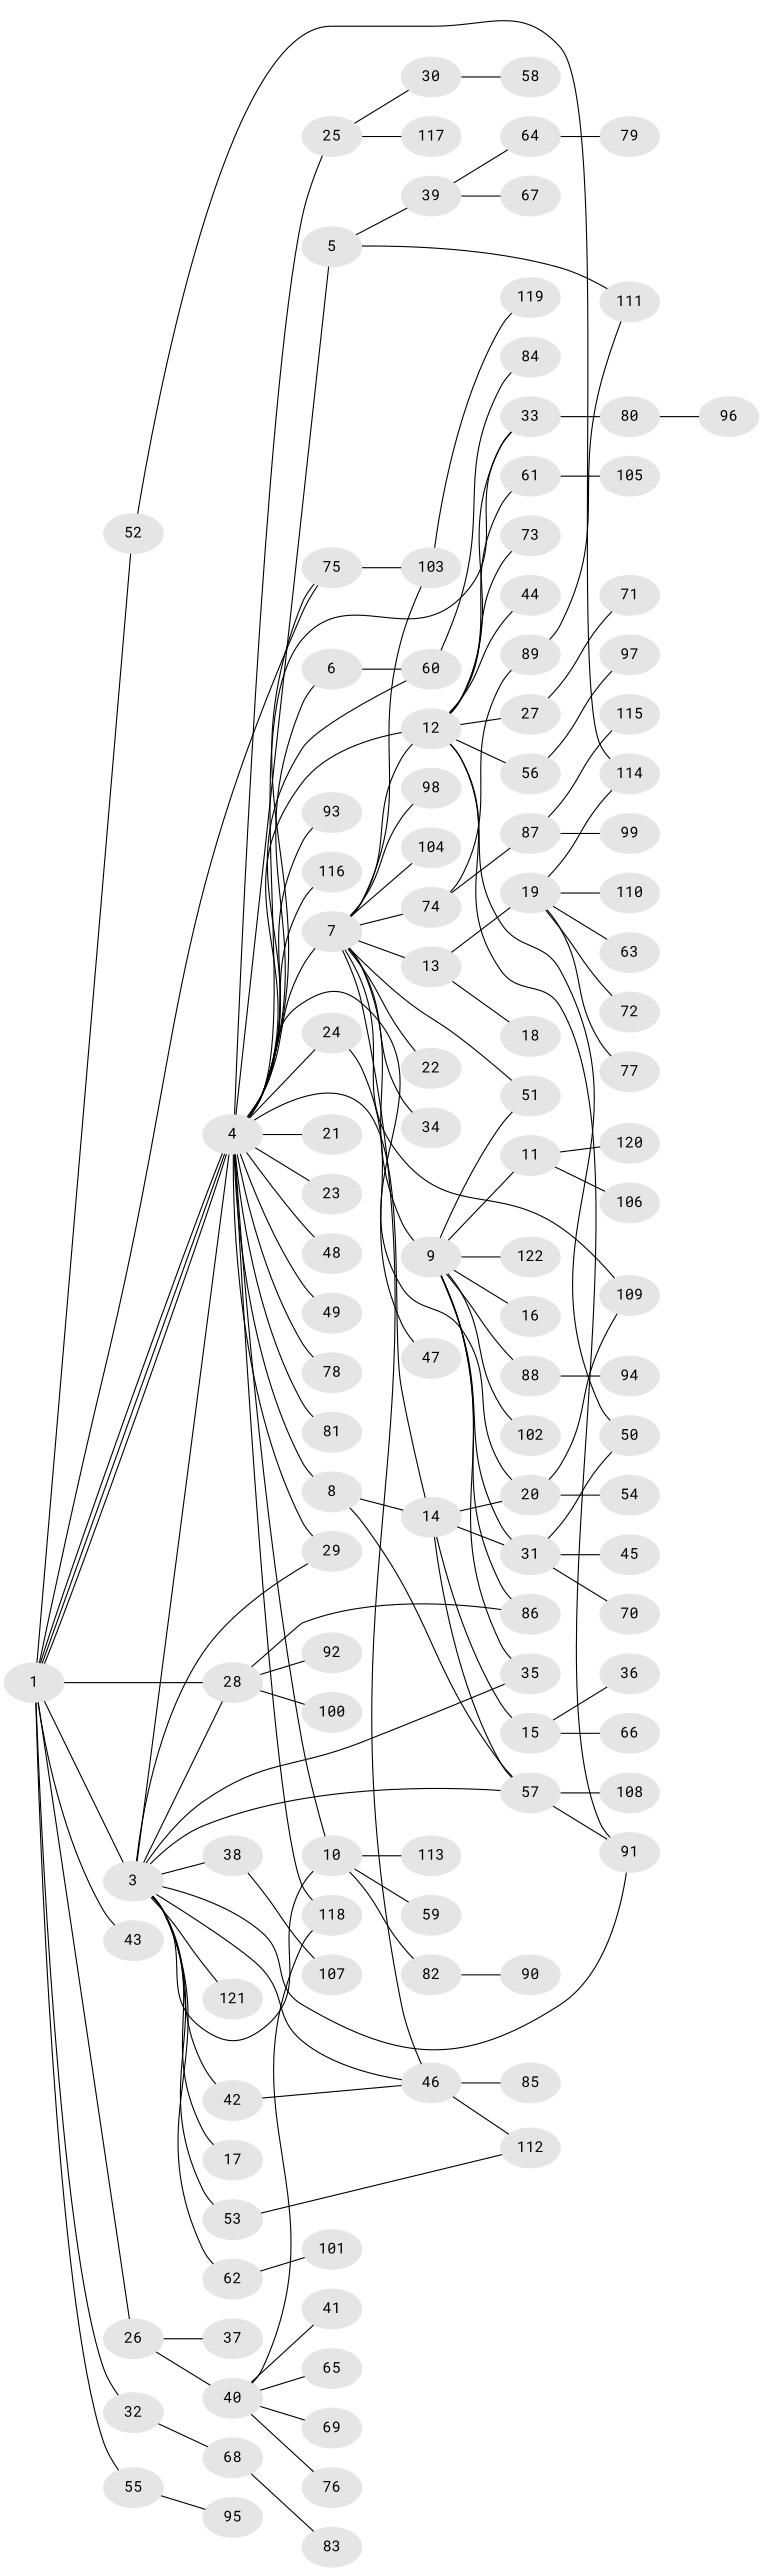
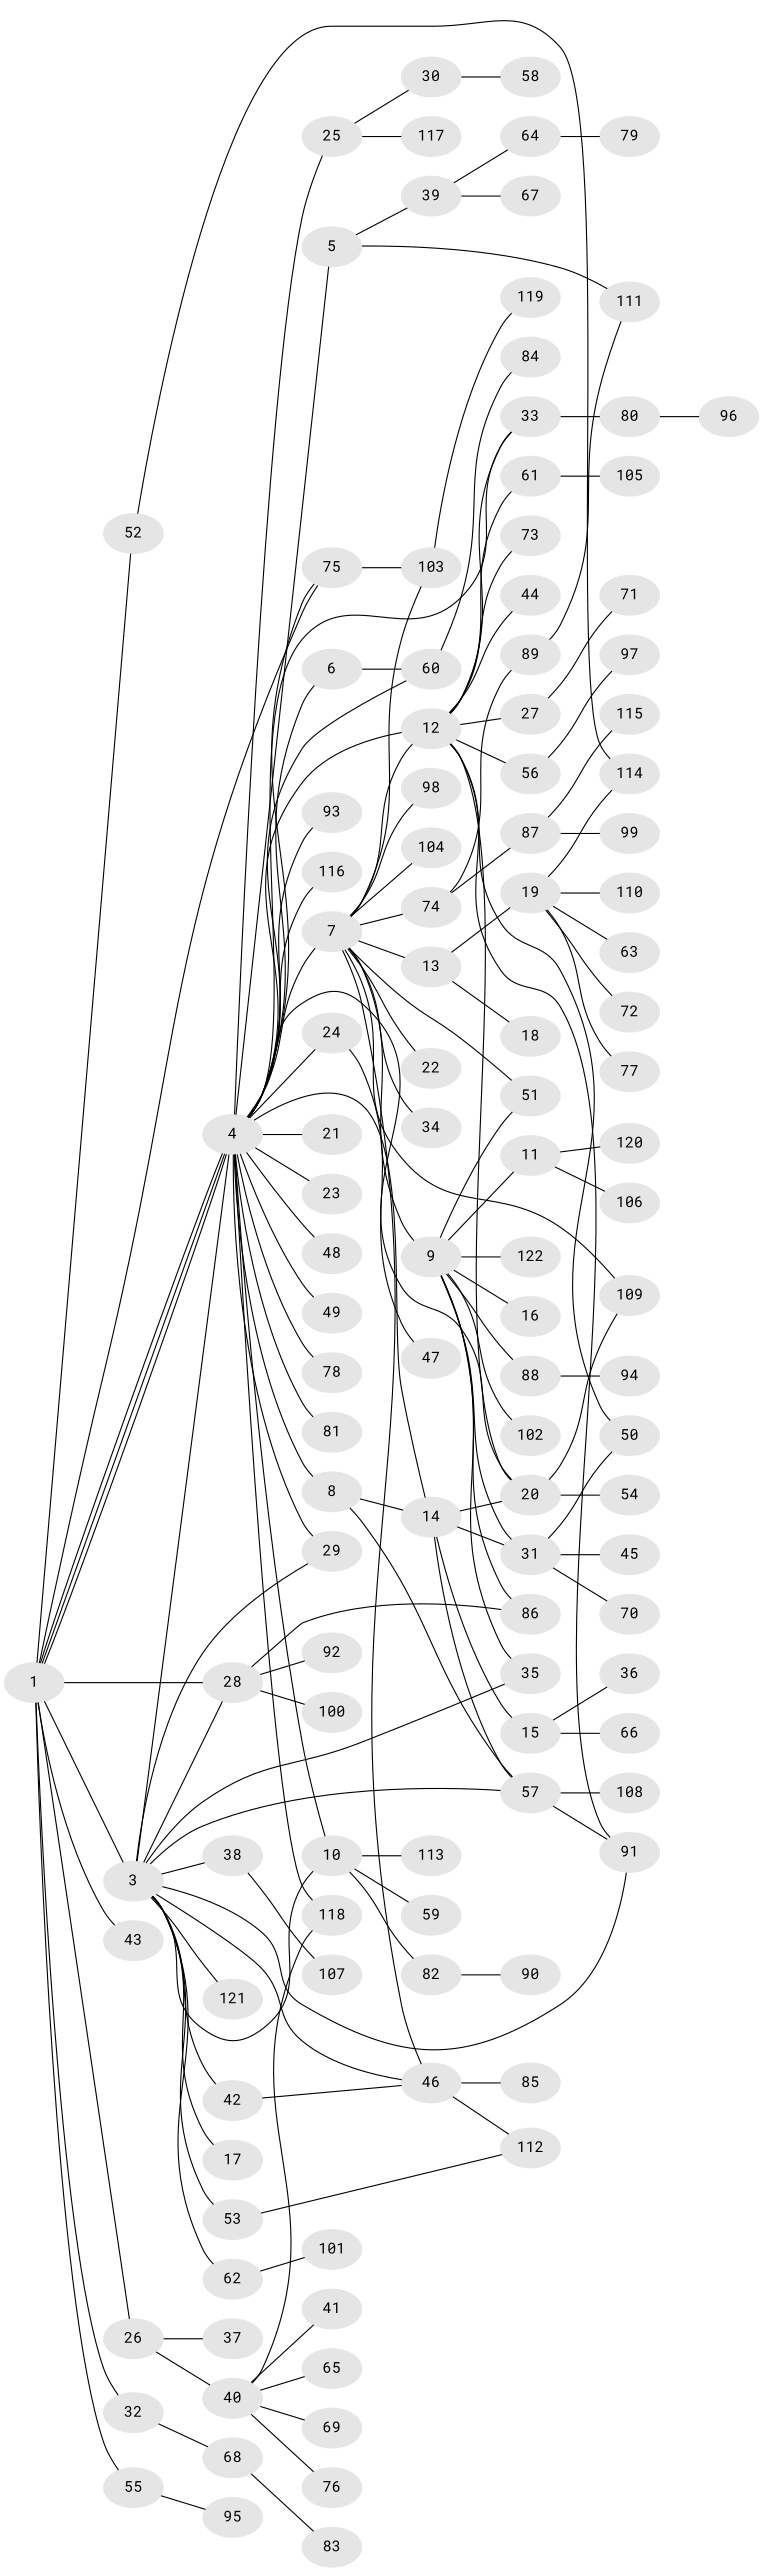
edge "12" -- "20": added
